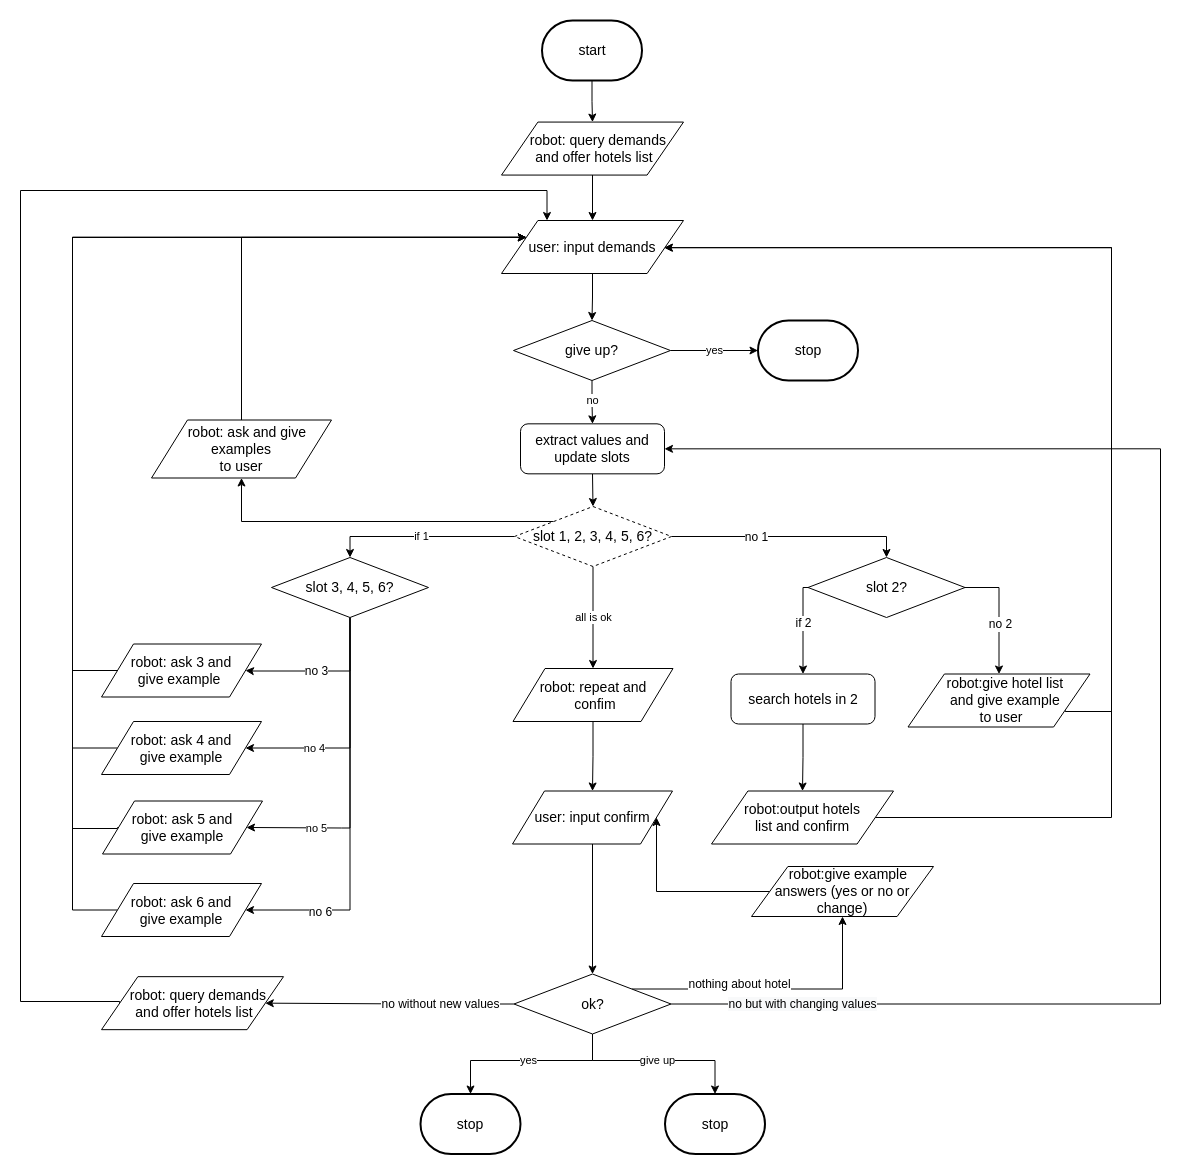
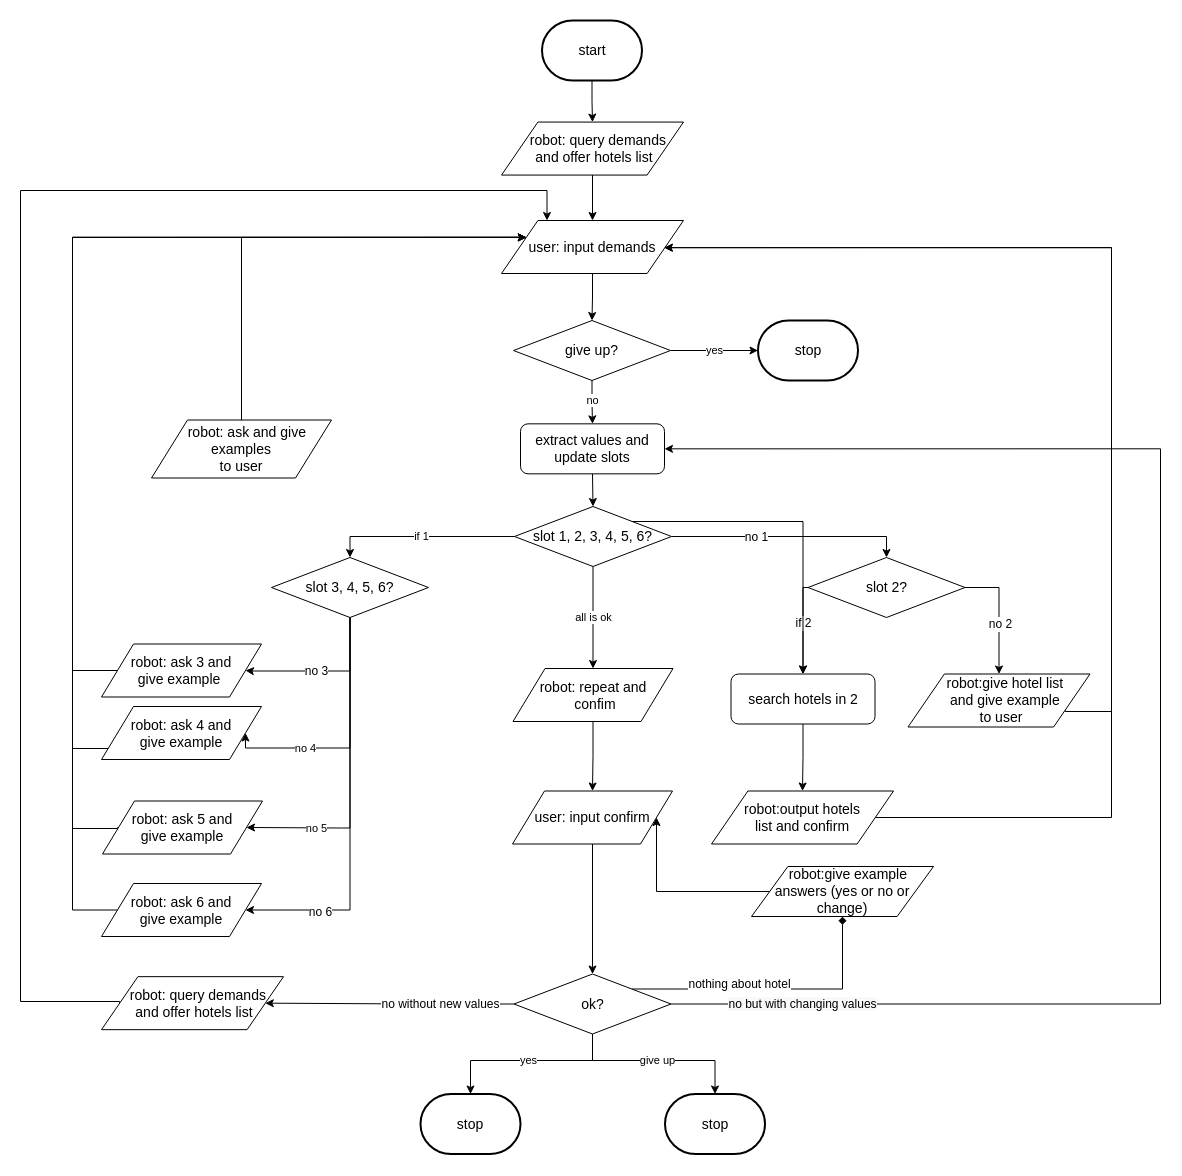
edge "slot 1, 2, 3, 4, 5, 6?" -> "robot: ask and give examples to user": now "slot 1, 2, 3, 4, 5, 6?" -> "search hotels in 2"
node "slot 1, 2, 3, 4, 5, 6?": style dashed -> solid
node "robot: ask 4 and give example": moved (182, 748) -> (182, 733)
edge "ok?" -> "robot:give example answers (yes or no or change)": arrowhead classic -> diamond
